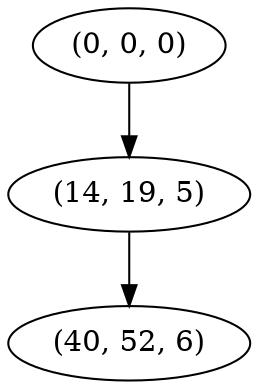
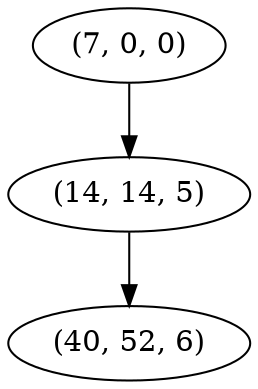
node "(0, 0, 0)": label "(0, 0, 0)" -> "(7, 0, 0)"
node "(14, 19, 5)": label "(14, 19, 5)" -> "(14, 14, 5)"
